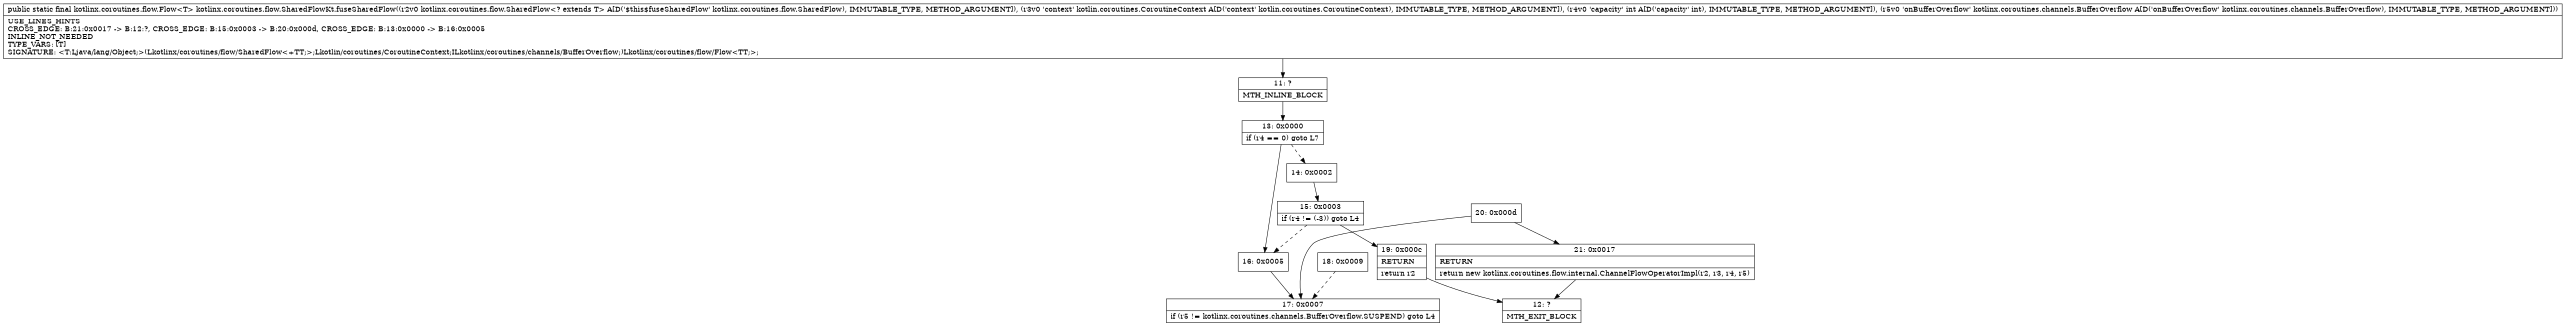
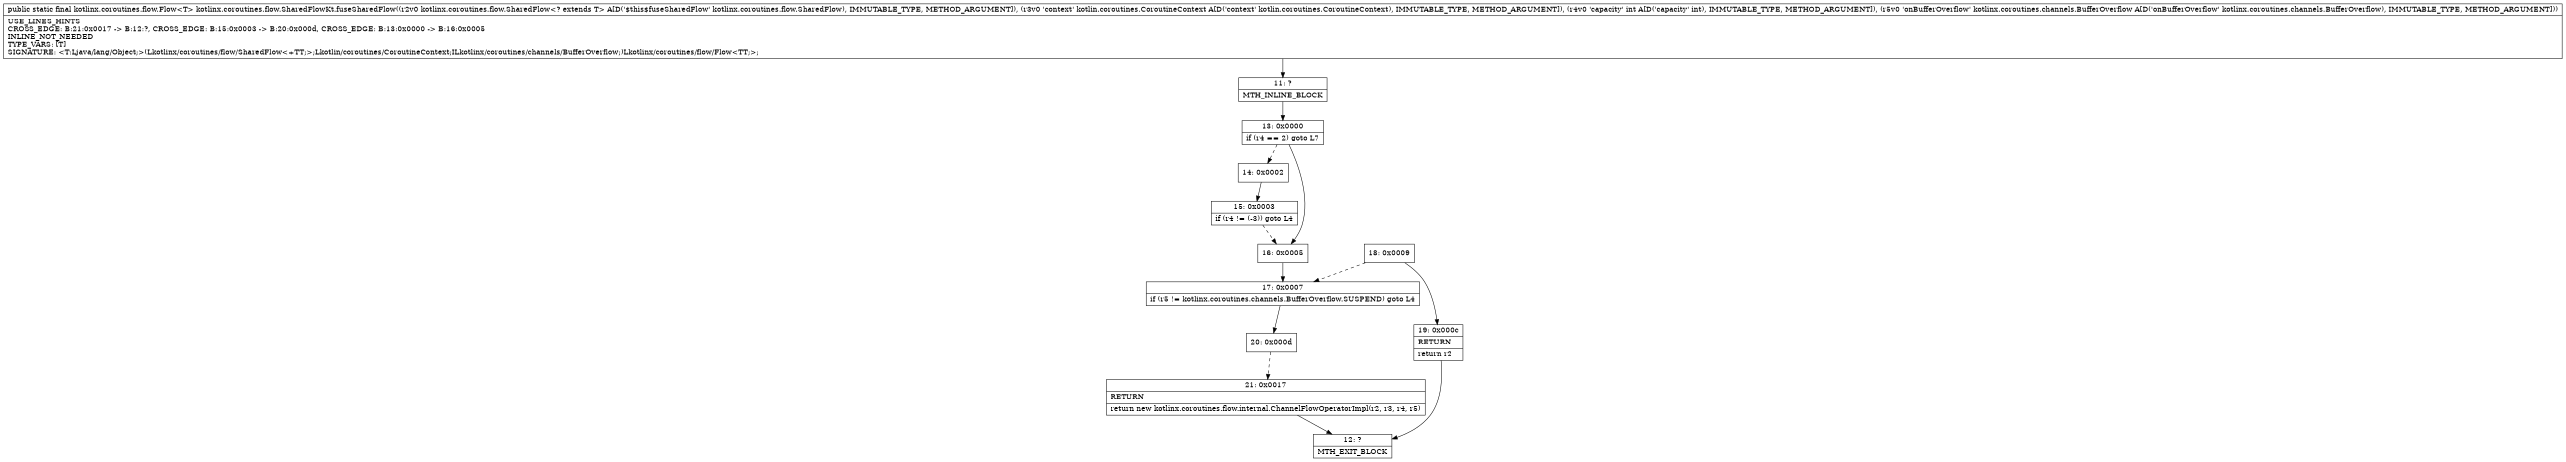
node "13: 0x0000": text "if (r4 == 0) goto L7" -> "if (r4 == 2) goto L7"
edge "20: 0x000d" -> "17: 0x0007": reversed
edge "20: 0x000d" -> "21: 0x0017": style solid -> dashed
edge "15: 0x0003" -> "19: 0x000c": now "18: 0x0009" -> "19: 0x000c"
